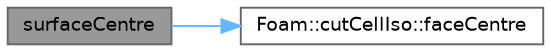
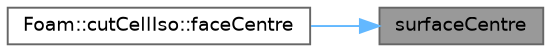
edge "surfaceCentre" -> "Foam::cutCellIso::faceCentre": reversed
